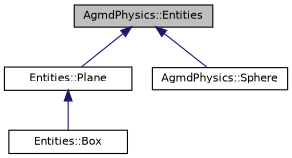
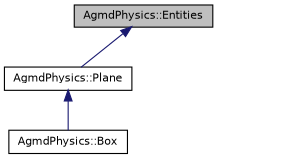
node "Entities::Plane": label "Entities::Plane" -> "AgmdPhysics::Plane"
node "AgmdPhysics::Sphere": removed
node "Entities::Box": label "Entities::Box" -> "AgmdPhysics::Box"
